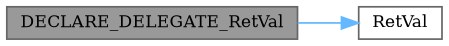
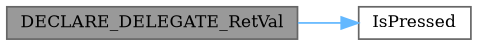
node "RetVal": label "RetVal" -> "IsPressed"
